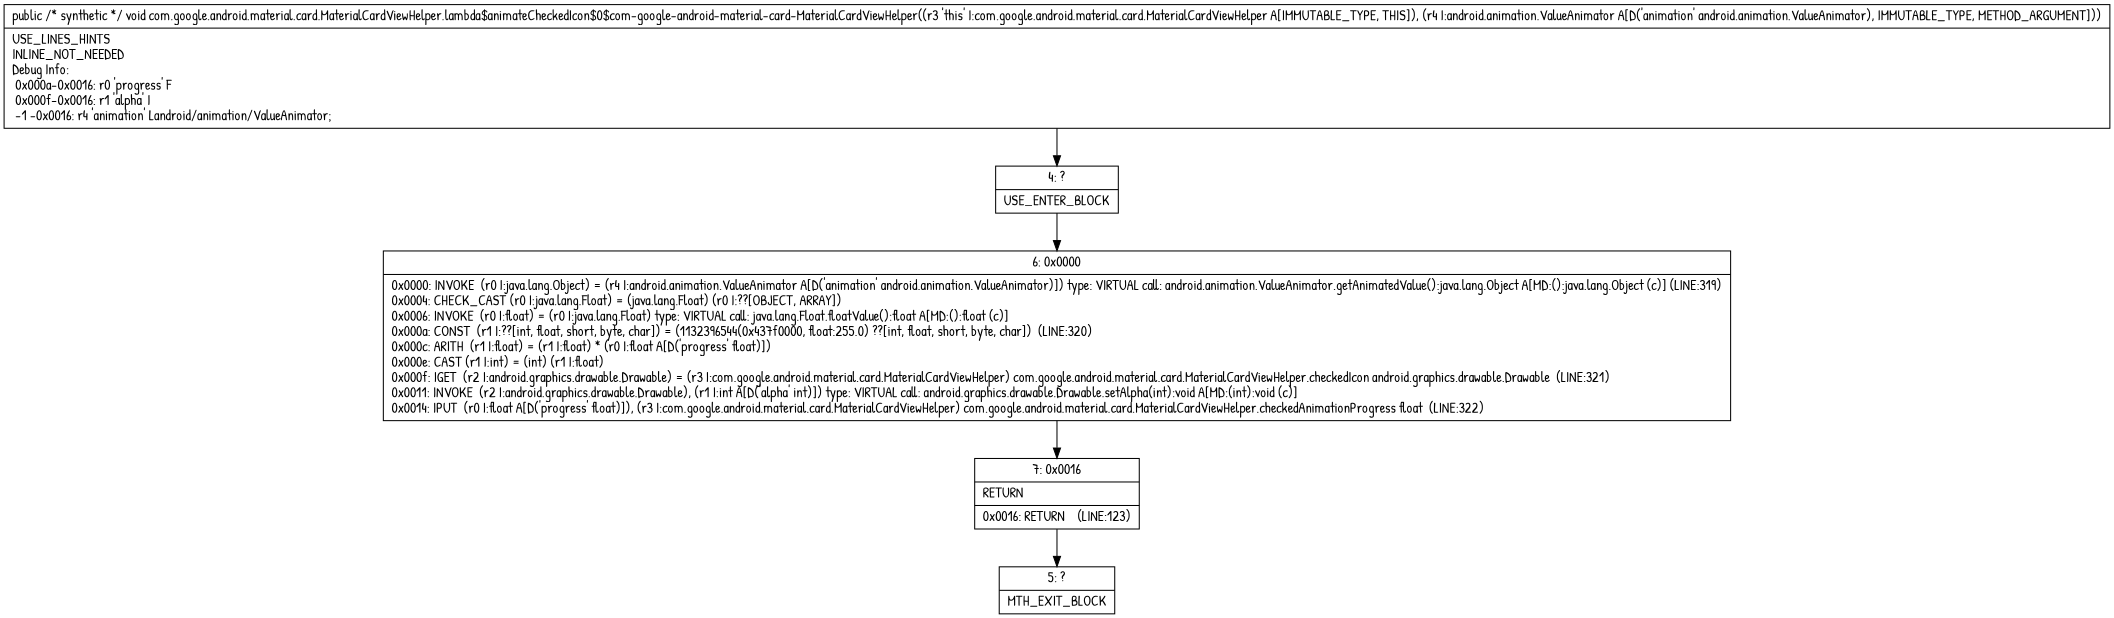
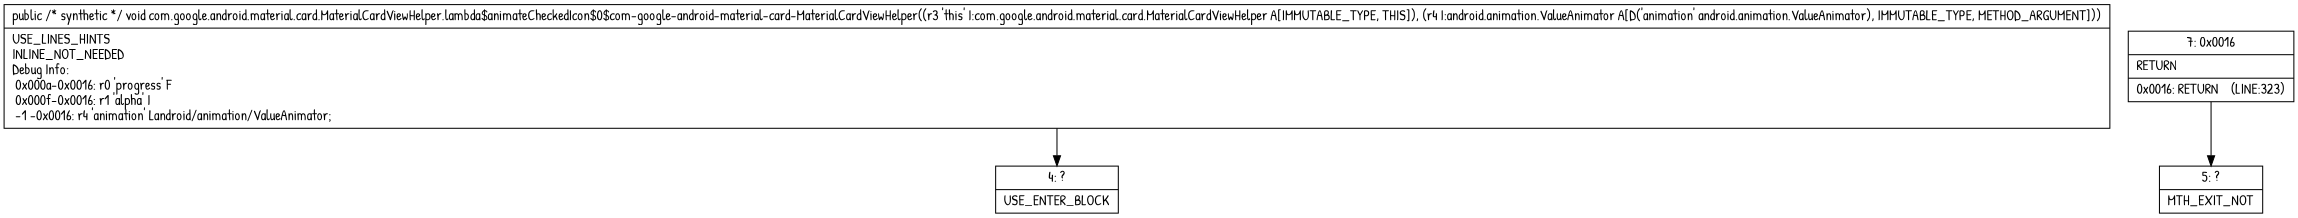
node "6: 0x0000": removed
node "7: 0x0016": text "0x0016: RETURN    (LINE:123)" -> "0x0016: RETURN    (LINE:323)"
node "5: ?": text "MTH_EXIT_BLOCK" -> "MTH_EXIT_NOT"
